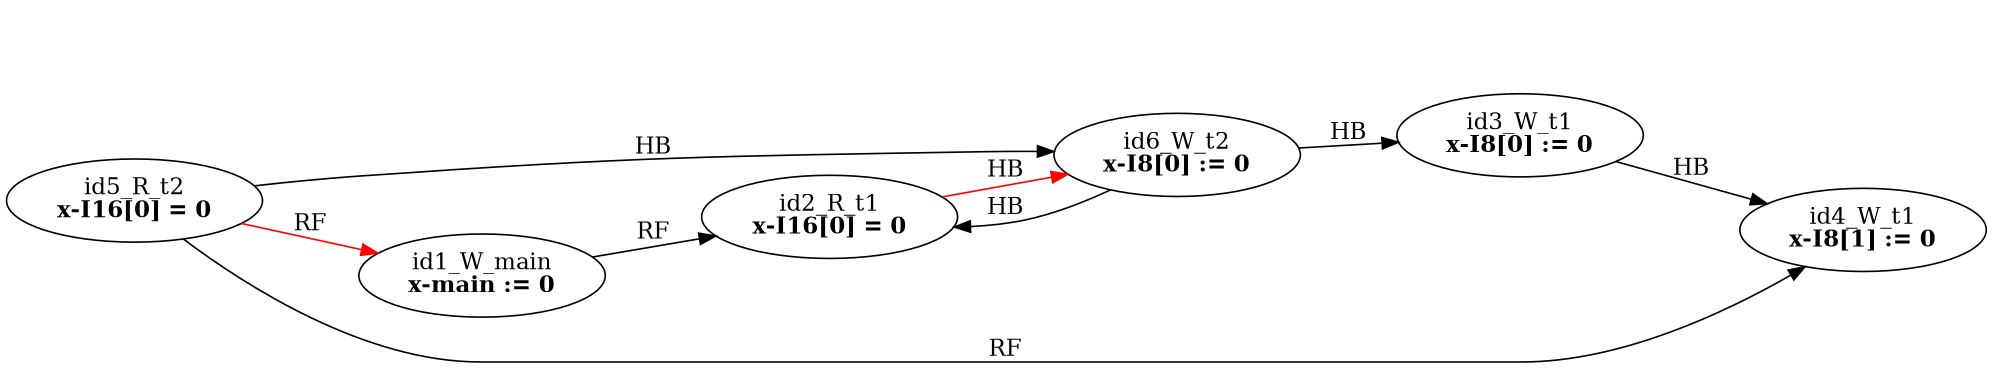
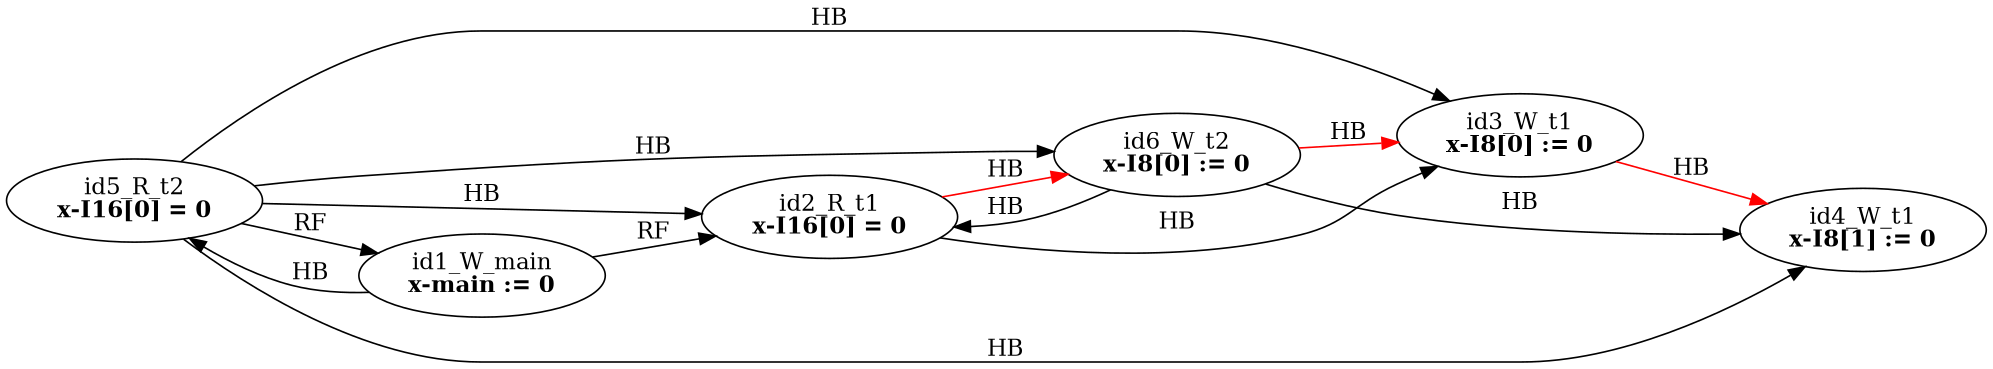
edge "id5_R_t2" -> "id3_W_t1": added, label "HB"
edge "id6_W_t2" -> "id3_W_t1": color black -> red
edge "id3_W_t1" -> "id4_W_t1": color black -> red
edge "id5_R_t2" -> "id2_R_t1": added, label "HB"
edge "id6_W_t2" -> "id4_W_t1": added, label "HB"
edge "id5_R_t2" -> "id1_W_main": color red -> black
edge "id2_R_t1" -> "id3_W_t1": added, label "HB"
edge "id1_W_main" -> "id5_R_t2": added, label "HB"
edge "id5_R_t2" -> "id4_W_t1": label "RF" -> "HB"
